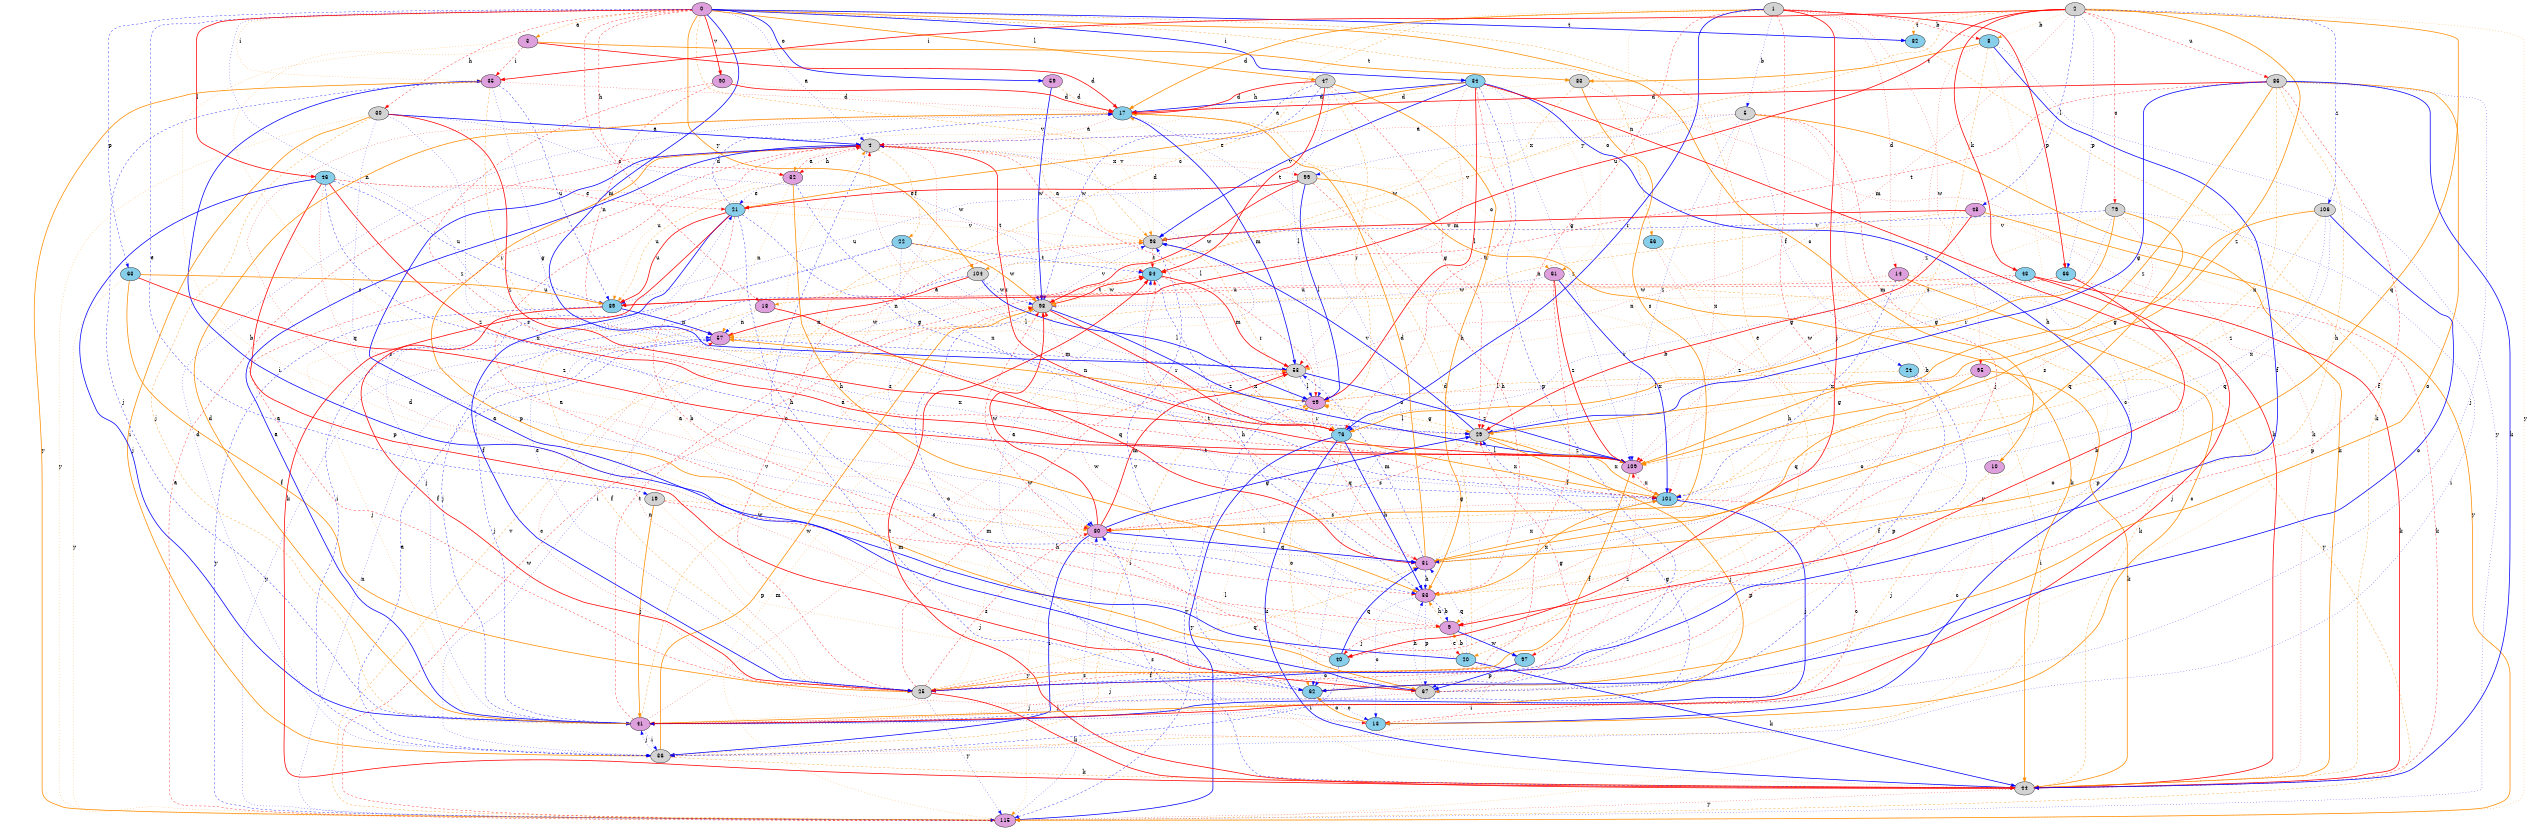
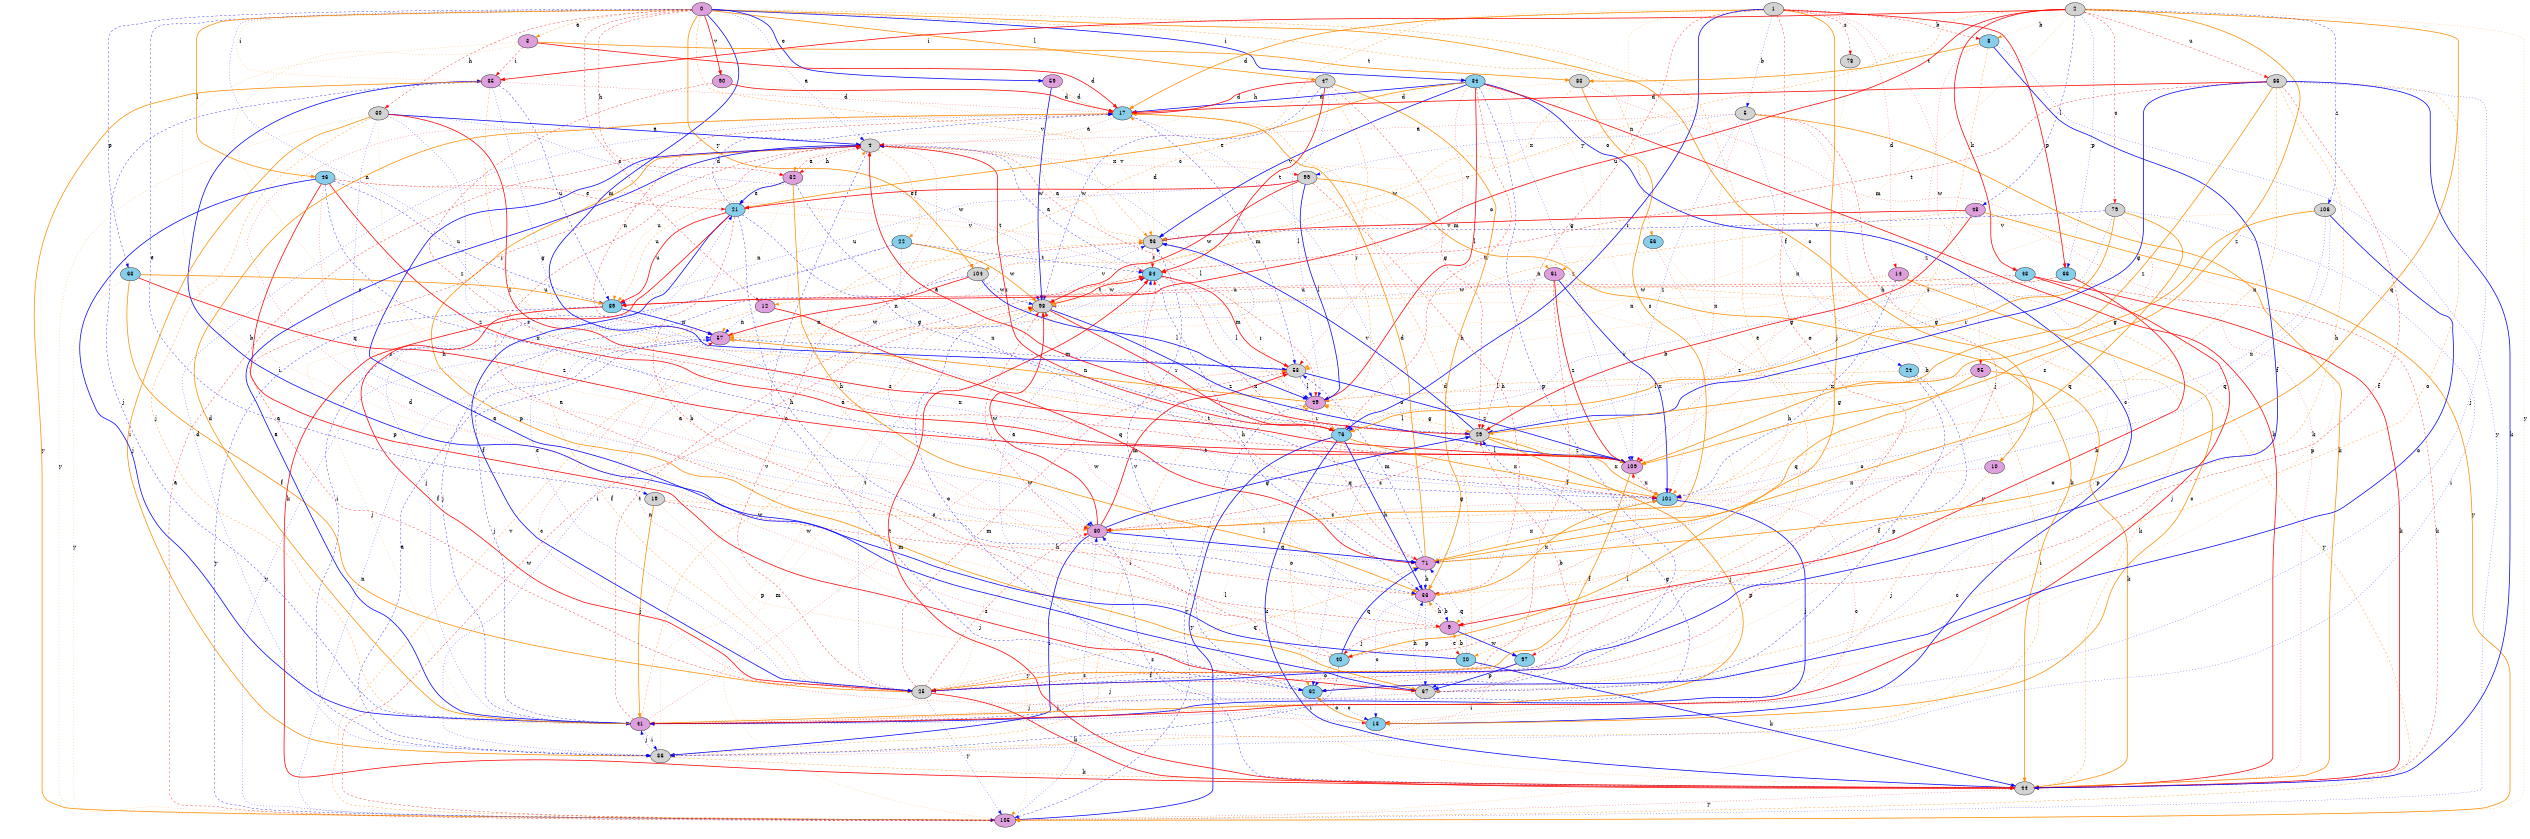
edge "0" -> "46": color red -> darkorange
node "82": removed
node "78": added
edge "47" -> "4": now "84" -> "4"
edge "32" -> "21": style dotted -> bold
edge "17" -> "53": style bold -> dashed
edge "90" -> "57": now "17" -> "57"
edge "2" -> "53": color red -> darkorange
edge "79" -> "53": label "m" -> "h"
node "18": label "18" -> "12"
edge "1" -> "97": label "w" -> "o"
edge "22" -> "49": now "84" -> "49"
edge "29" -> "4": style dotted -> bold
edge "106" -> "109": removed, label "z"
edge "25" -> "84": added, label "t"
edge "1" -> "40": color red -> darkorange
edge "10" -> "101": added, label "x"
edge "8" -> "33": now "30" -> "33"
edge "36" -> "98": style bold -> dotted
edge "86" -> "62": style bold -> dashed
node "31": label "31" -> "71"
edge "67" -> "29": label "g" -> "b"
edge "62" -> "109": label "z" -> "l"
edge "101" -> "13": style dashed -> dotted
node "115": label "115" -> "105"
